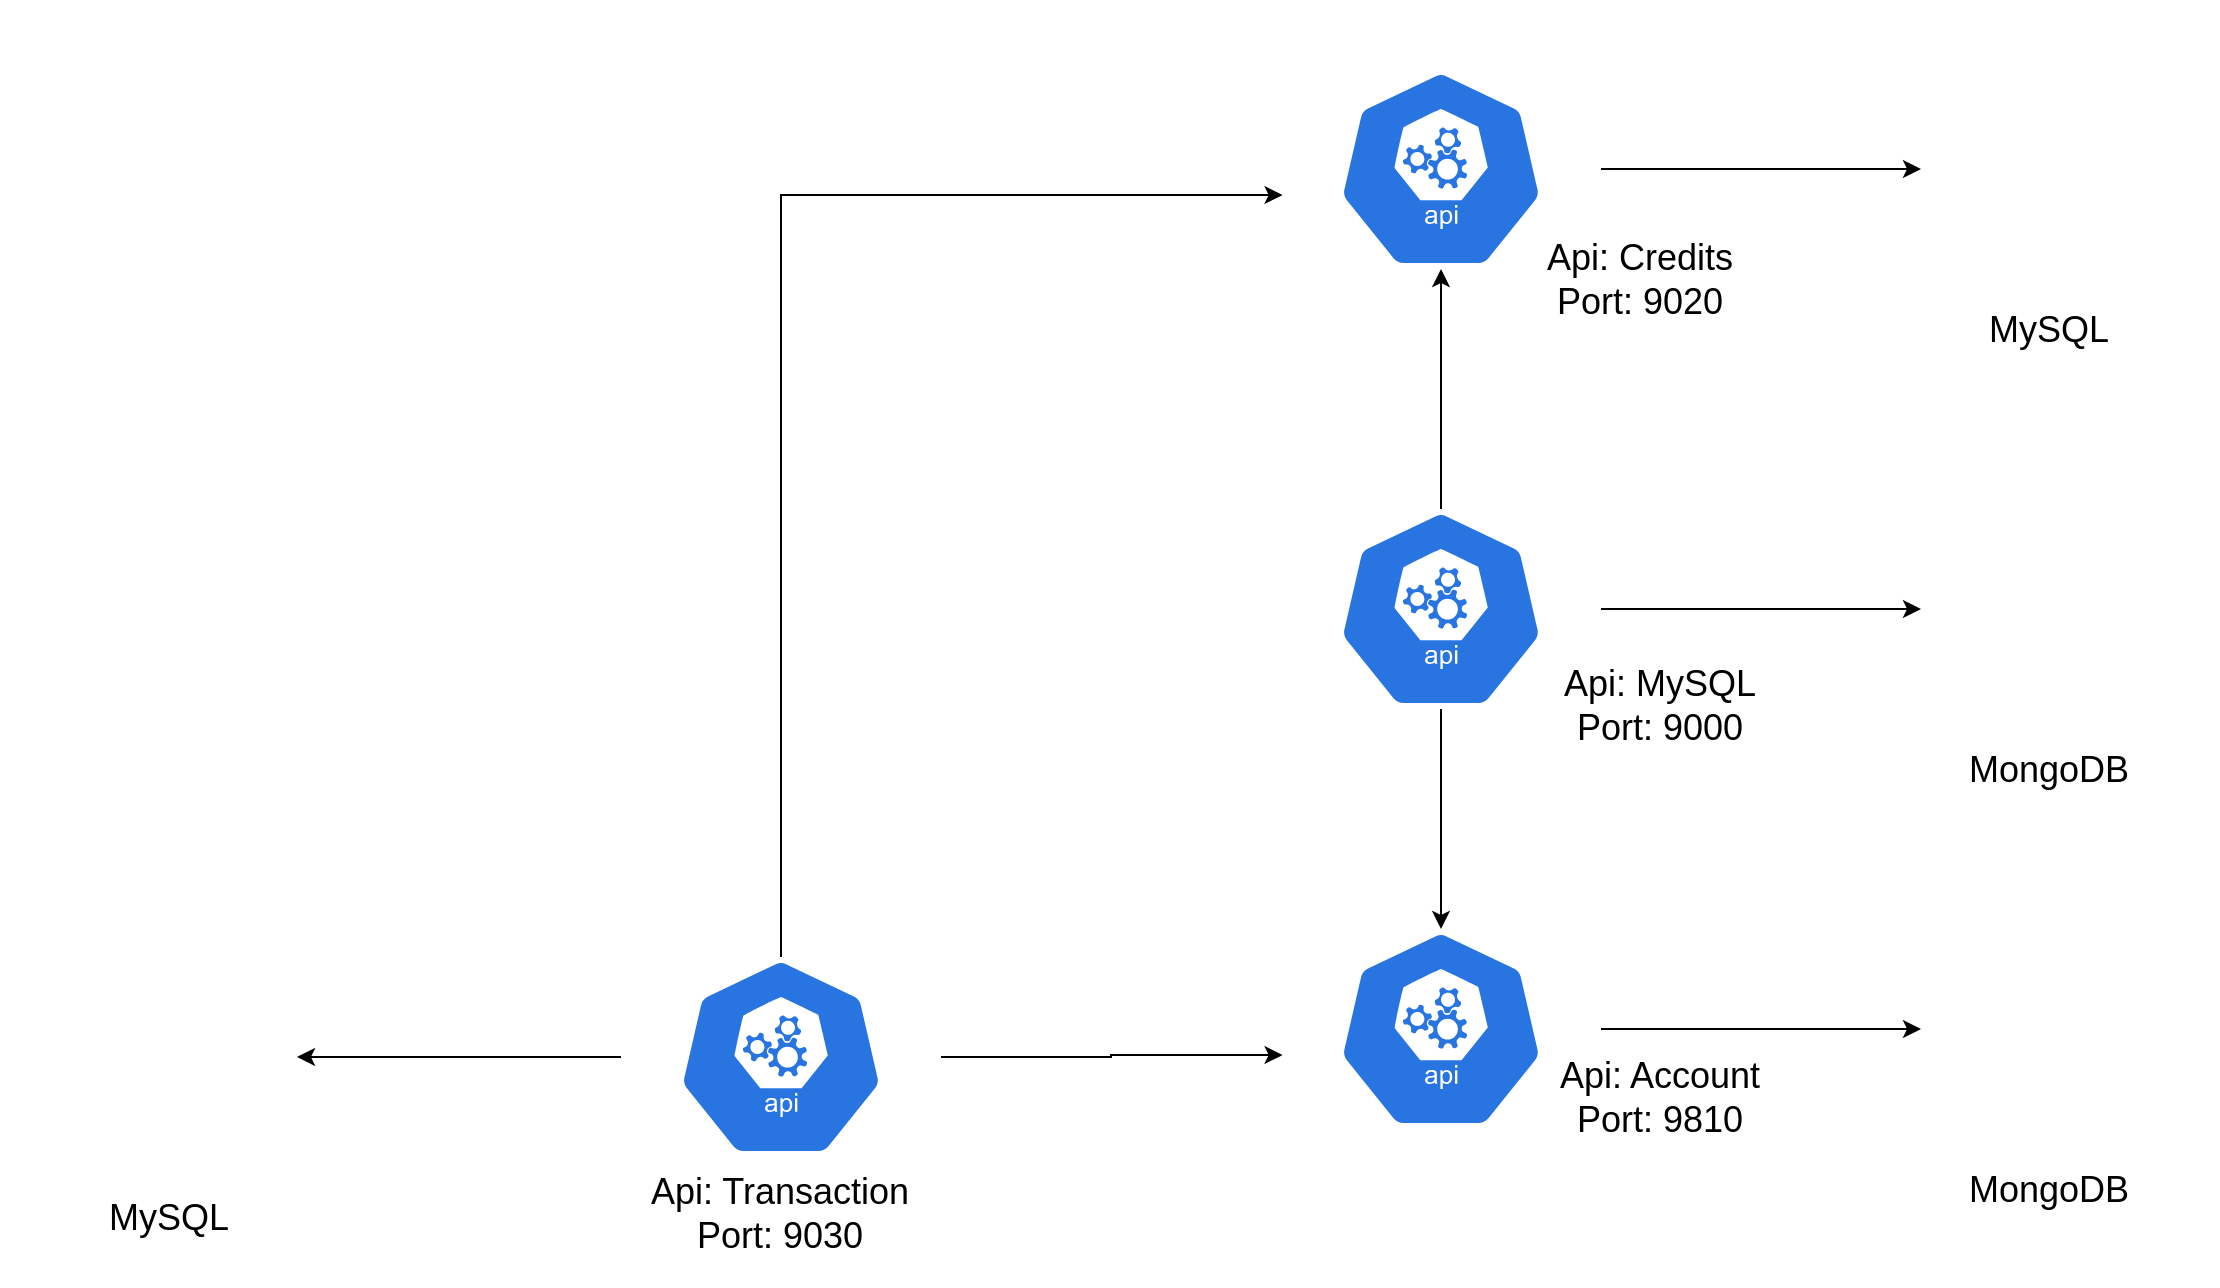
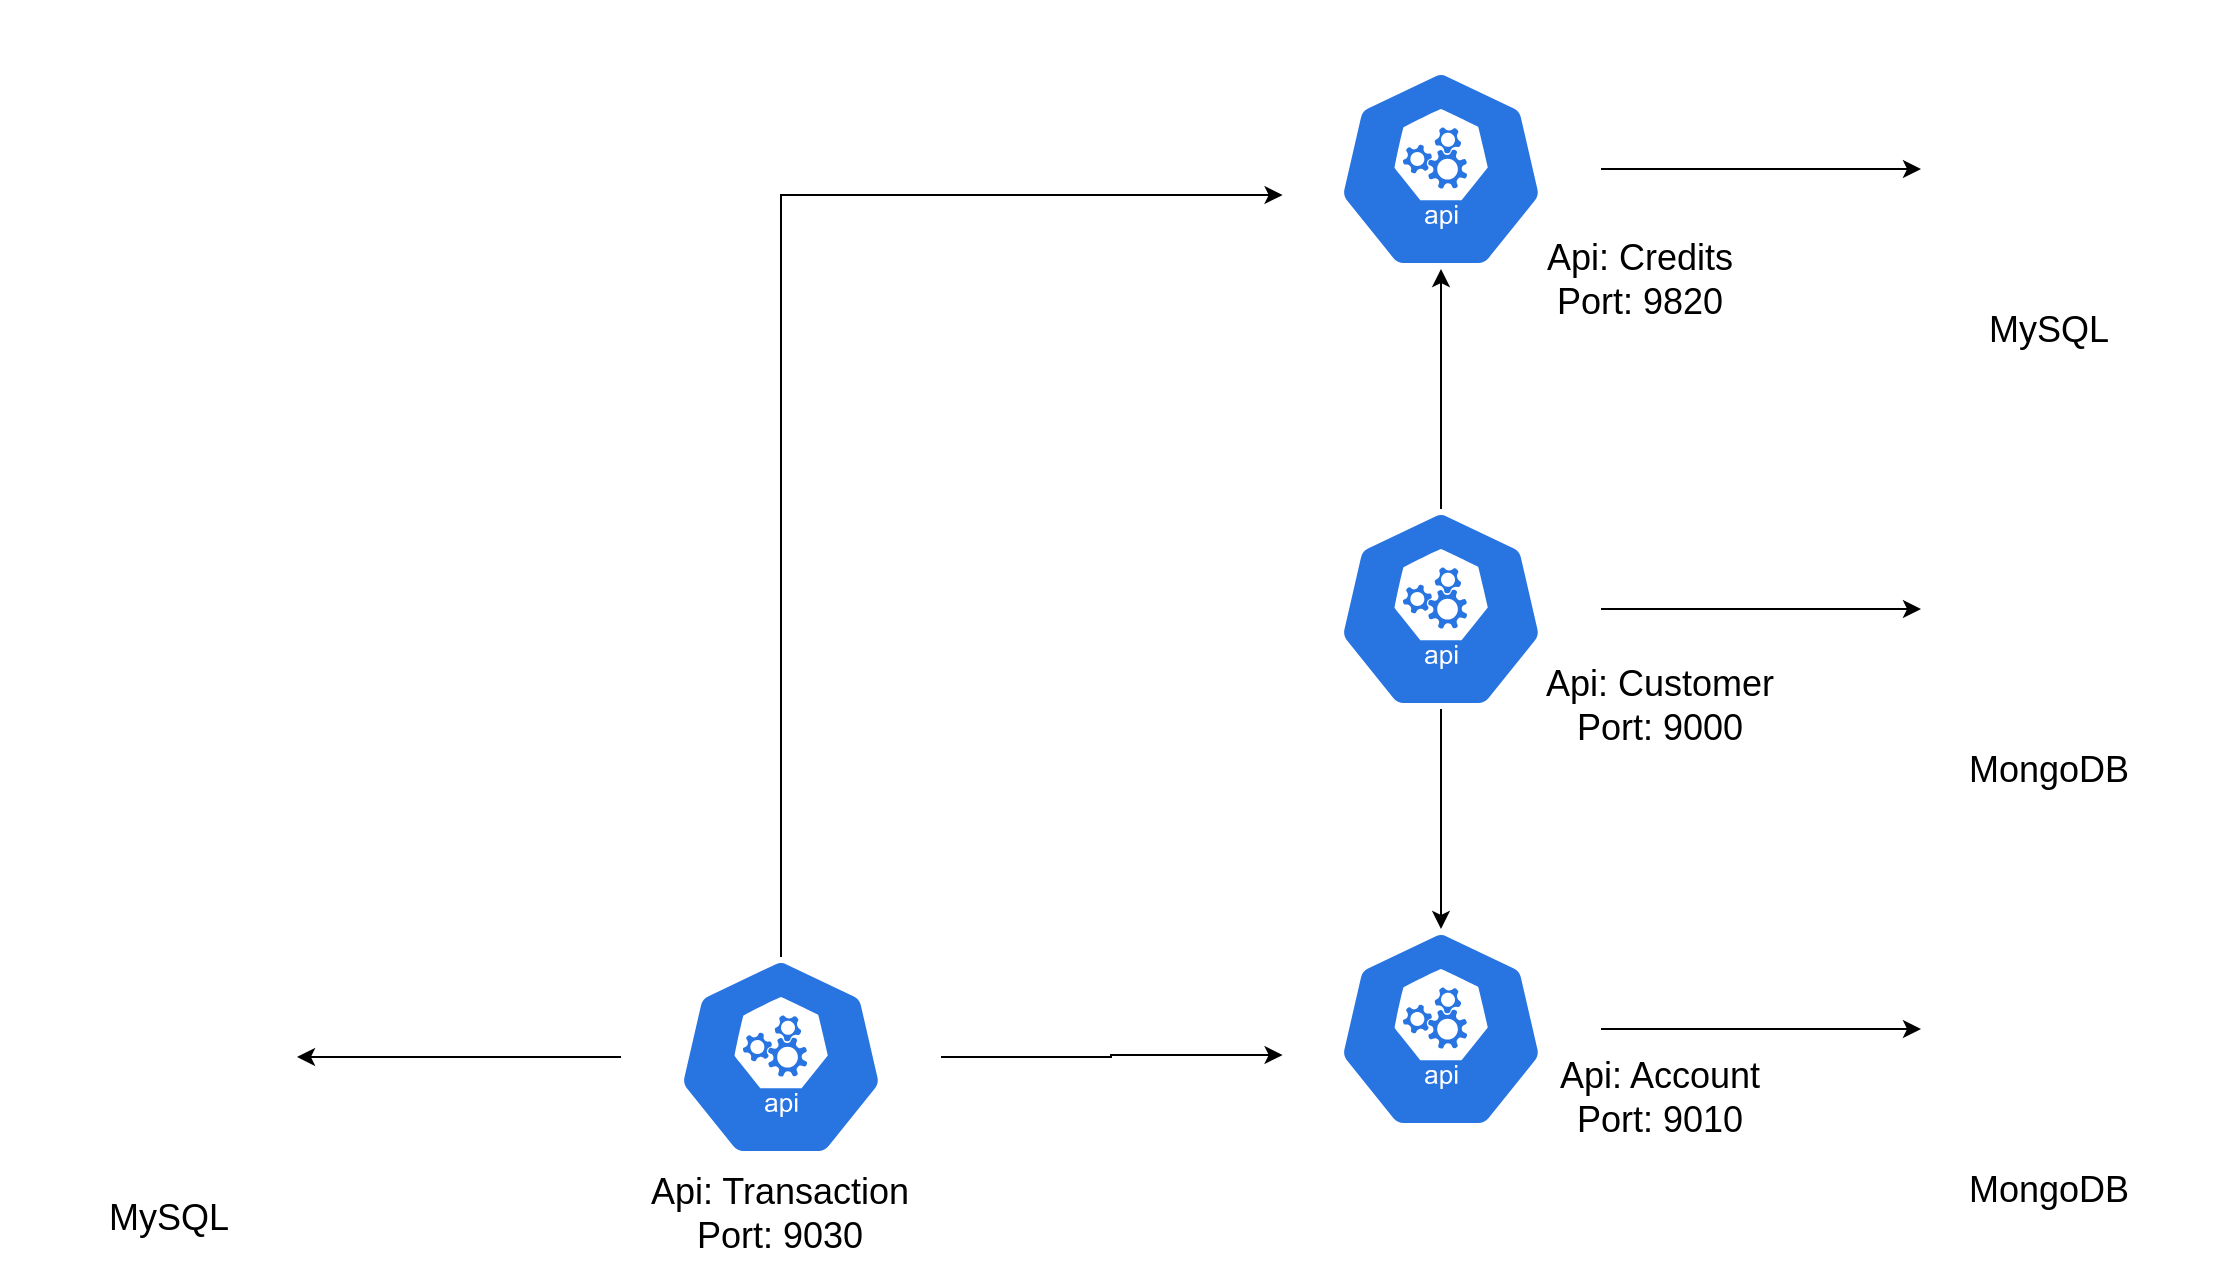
node "Api: Credits Port: 9020": label "Api: Credits Port: 9020" -> "Api: Credits Port: 9820"
node "Api: MySQL Port: 9000": label "Api: MySQL Port: 9000" -> "Api: Customer Port: 9000"
node "Api: Account Port: 9810": label "Api: Account Port: 9810" -> "Api: Account Port: 9010"
